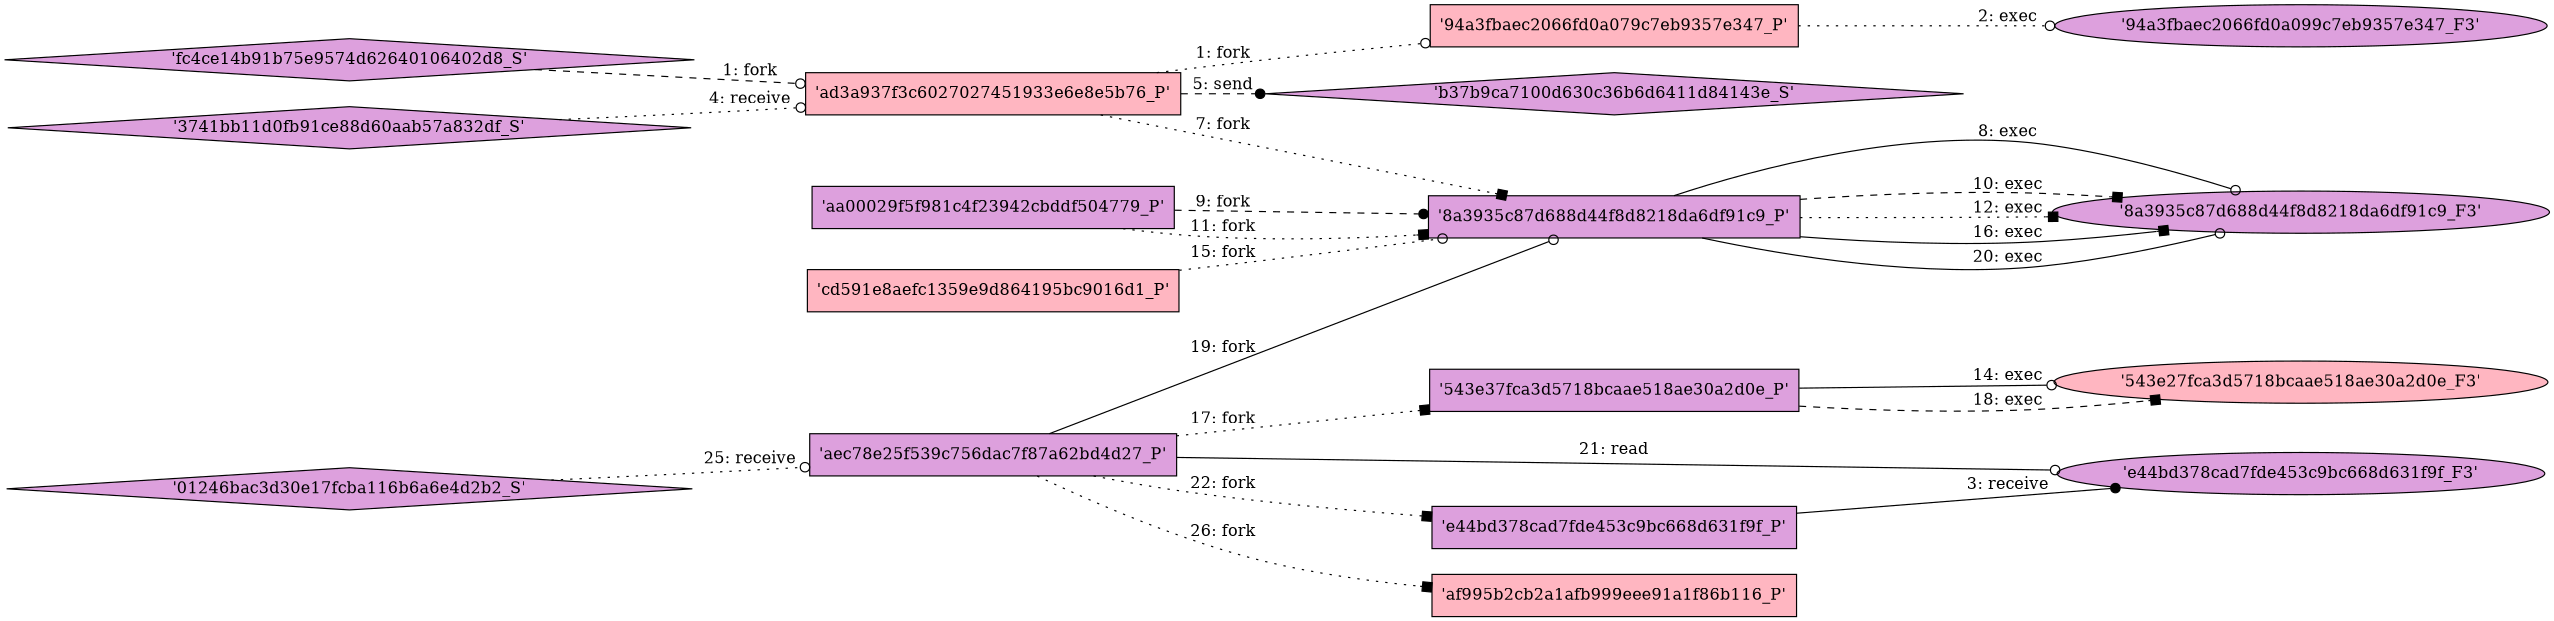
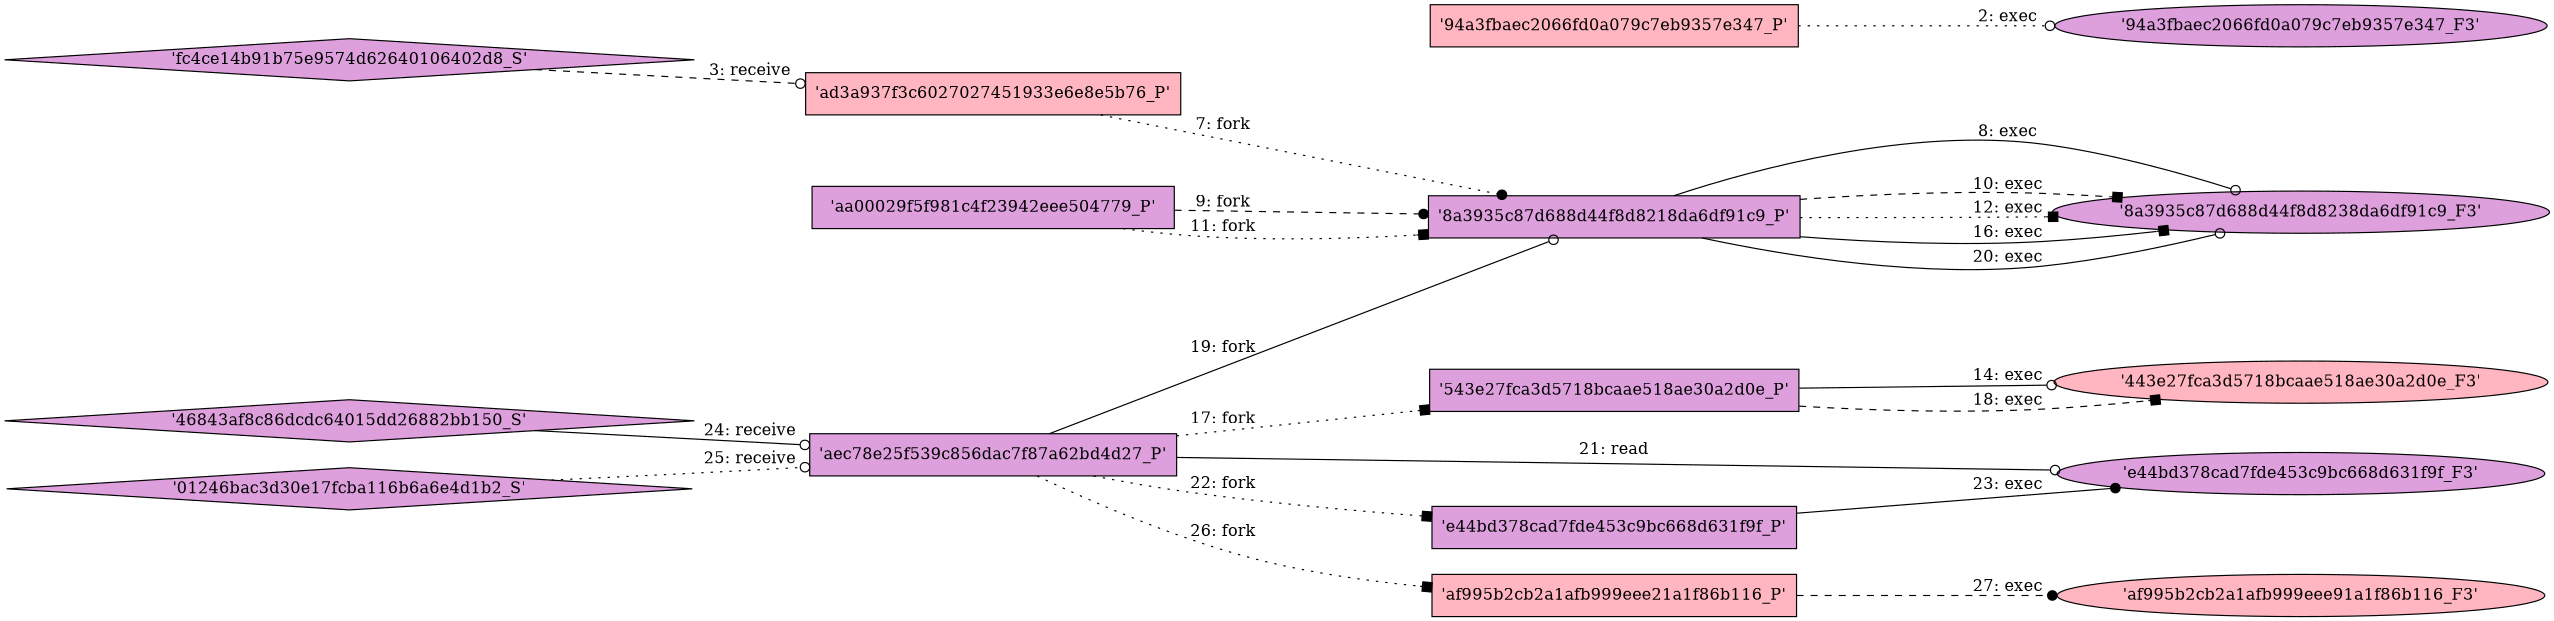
node "'94a3fbaec2066fd0a099c7eb9357e347_F3'": label "'94a3fbaec2066fd0a099c7eb9357e347_F3'" -> "'94a3fbaec2066fd0a079c7eb9357e347_F3'"
edge "'ad3a937f3c6027027451933e6e8e5b76_P'" -> "'94a3fbaec2066fd0a079c7eb9357e347_P'": removed, label "1: fork"
edge "'fc4ce14b91b75e9574d62640106402d8_S'" -> "'ad3a937f3c6027027451933e6e8e5b76_P'": label "1: fork" -> "3: receive"
node "'b37b9ca7100d630c36b6d6411d84143e_S'": removed
node "'3741bb11d0fb91ce88d60aab57a832df_S'": removed
edge "'ad3a937f3c6027027451933e6e8e5b76_P'" -> "'8a3935c87d688d44f8d8218da6df91c9_P'": arrowhead box -> dot
node "'aa00029f5f981c4f23942cbddf504779_P'": label "'aa00029f5f981c4f23942cbddf504779_P'" -> "'aa00029f5f981c4f23942eee504779_P'"
node "'8a3935c87d688d44f8d8218da6df91c9_F3'": label "'8a3935c87d688d44f8d8218da6df91c9_F3'" -> "'8a3935c87d688d44f8d8238da6df91c9_F3'"
node "'cd591e8aefc1359e9d864195bc9016d1_P'": removed
node "'543e27fca3d5718bcaae518ae30a2d0e_F3'": label "'543e27fca3d5718bcaae518ae30a2d0e_F3'" -> "'443e27fca3d5718bcaae518ae30a2d0e_F3'"
node "'543e37fca3d5718bcaae518ae30a2d0e_P'": label "'543e37fca3d5718bcaae518ae30a2d0e_P'" -> "'543e27fca3d5718bcaae518ae30a2d0e_P'"
node "'46843af8c86dcdc64015dd26882bb150_S'": added
node "'aec78e25f539c756dac7f87a62bd4d27_P'": label "'aec78e25f539c756dac7f87a62bd4d27_P'" -> "'aec78e25f539c856dac7f87a62bd4d27_P'"
edge "'e44bd378cad7fde453c9bc668d631f9f_P'" -> "'e44bd378cad7fde453c9bc668d631f9f_F3'": label "3: receive" -> "23: exec"
node "'01246bac3d30e17fcba116b6a6e4d2b2_S'": label "'01246bac3d30e17fcba116b6a6e4d2b2_S'" -> "'01246bac3d30e17fcba116b6a6e4d1b2_S'"
node "'af995b2cb2a1afb999eee91a1f86b116_P'": label "'af995b2cb2a1afb999eee91a1f86b116_P'" -> "'af995b2cb2a1afb999eee21a1f86b116_P'"
node "'af995b2cb2a1afb999eee91a1f86b116_F3'": added
